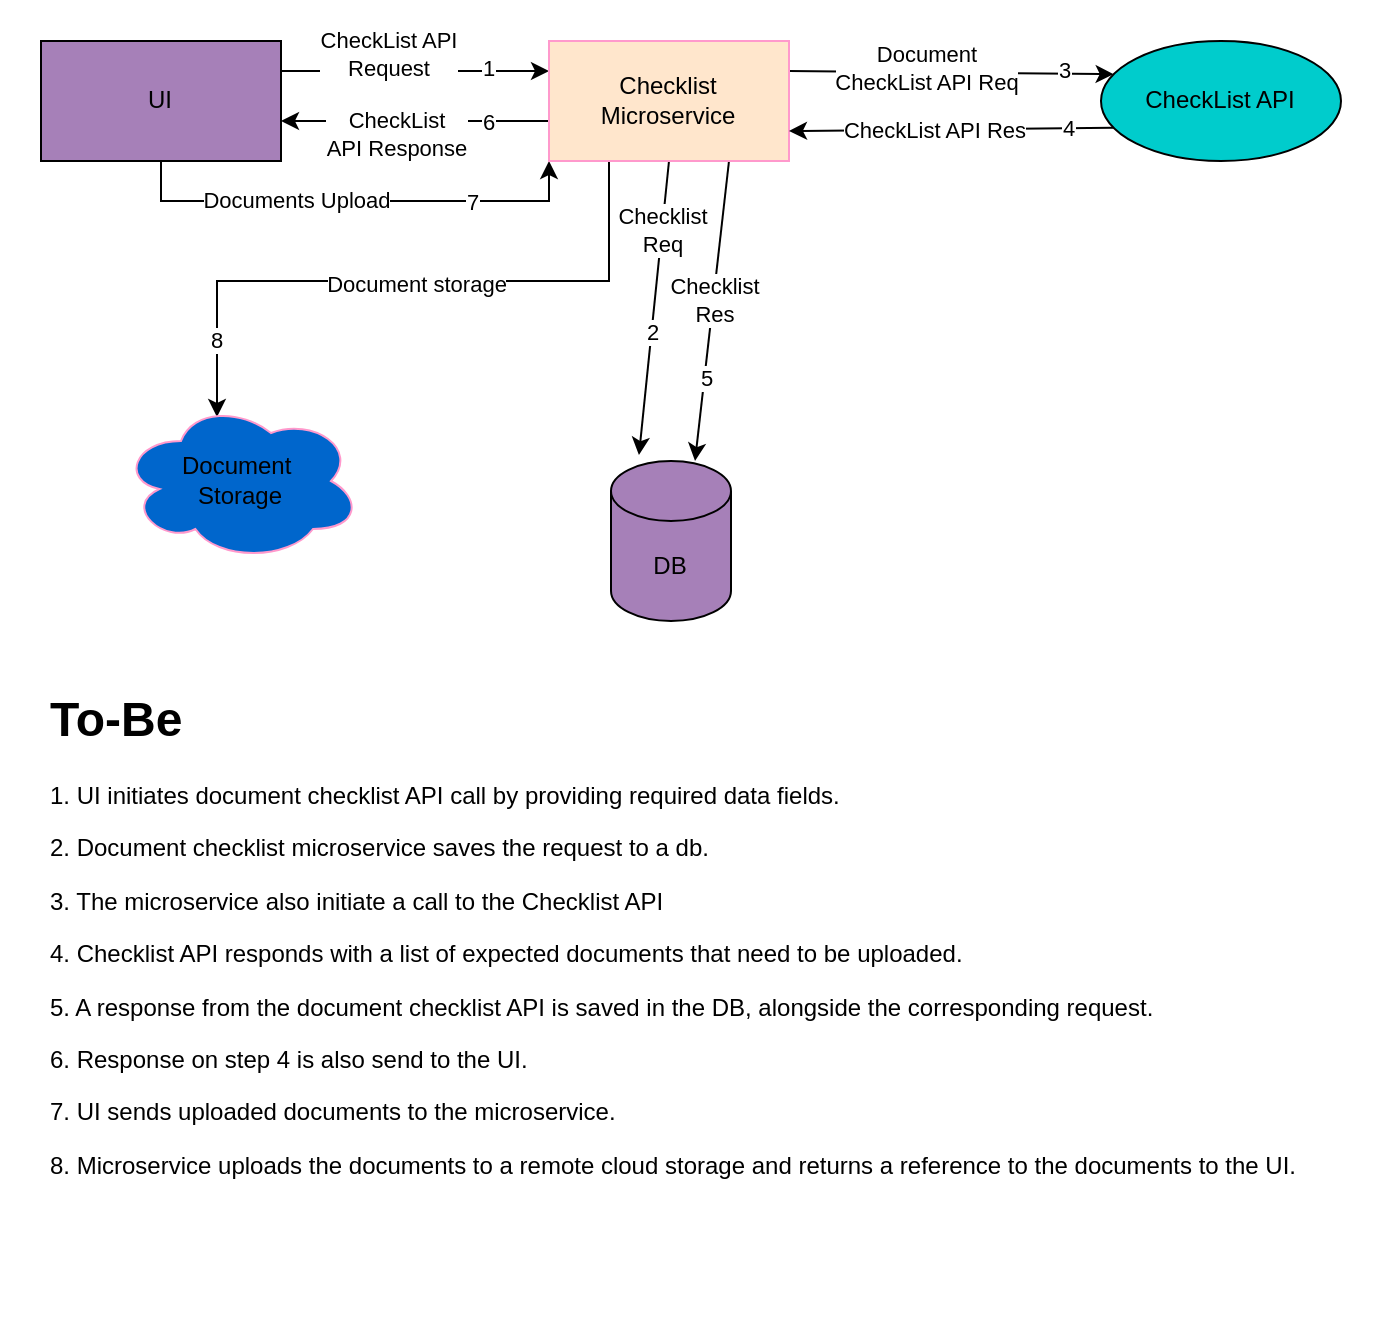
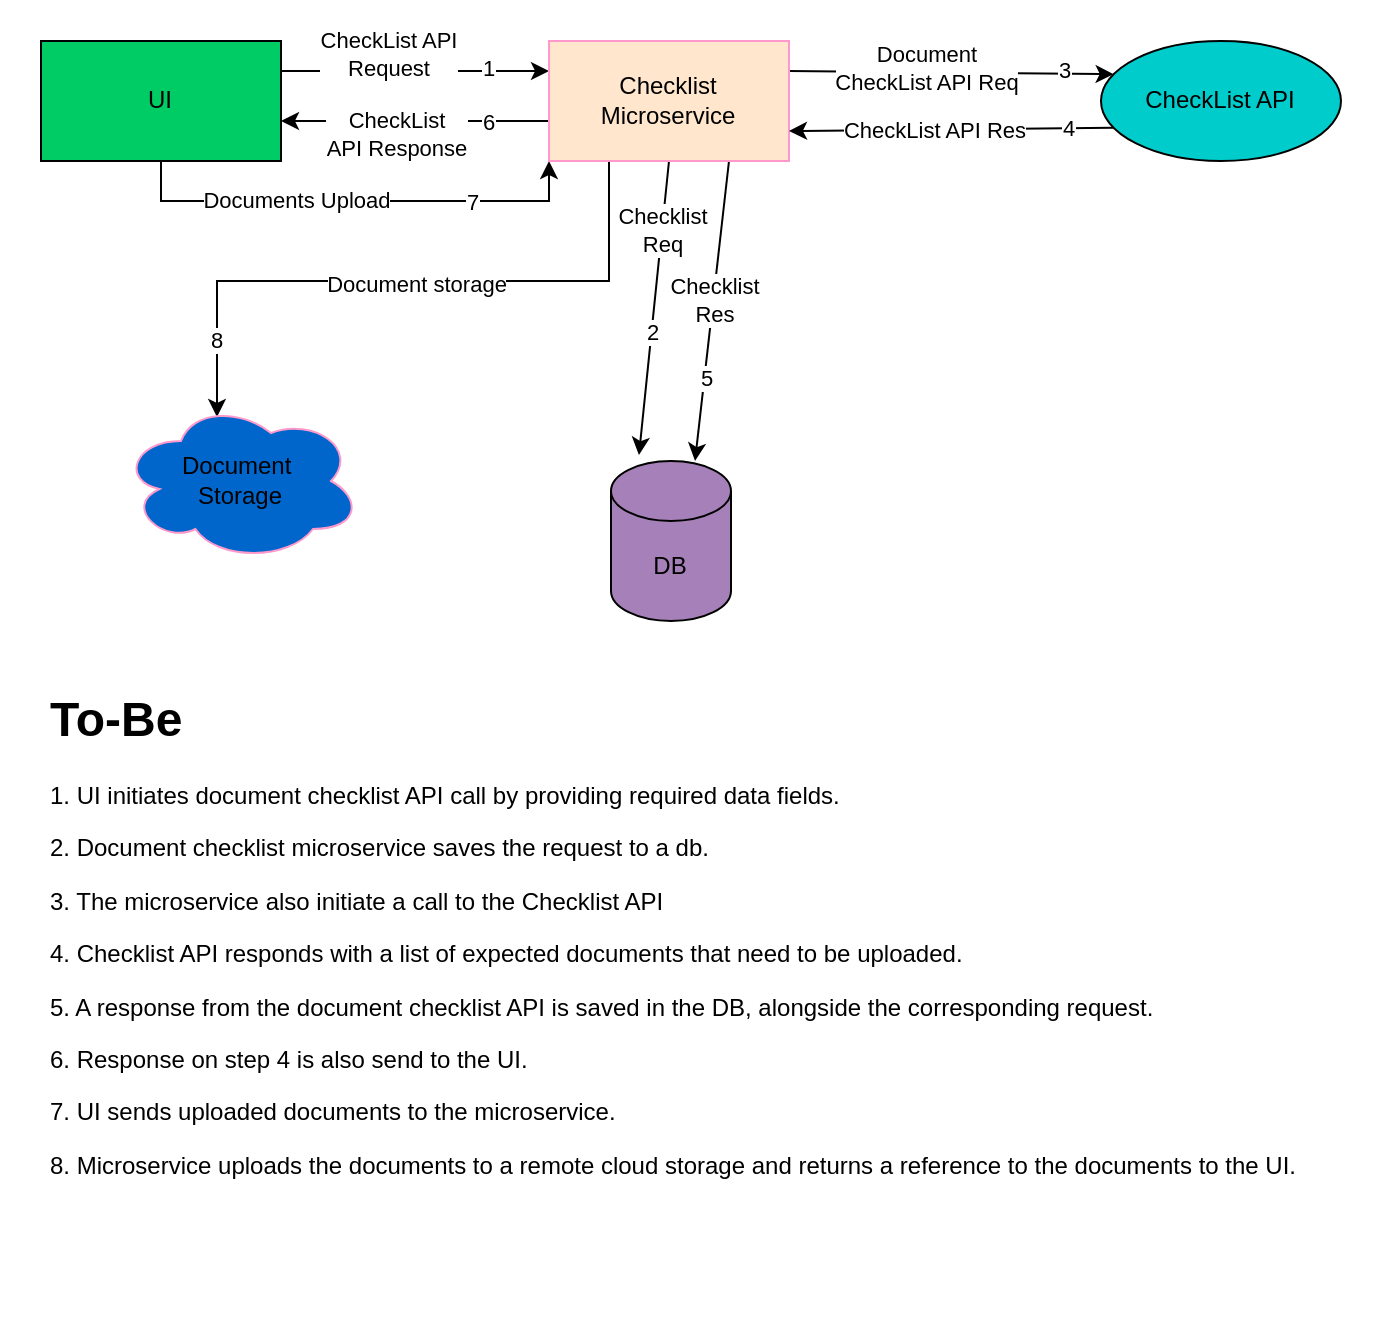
node "UI": fillcolor #a680b8 -> #00cc66
